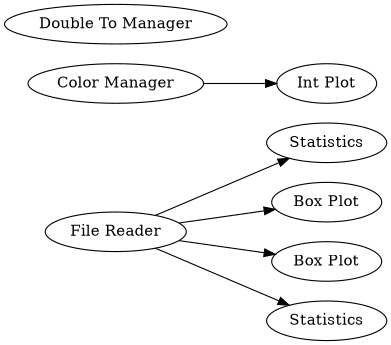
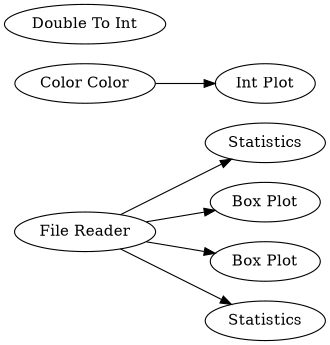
node "Double To Manager": label "Double To Manager" -> "Double To Int"
node "Color Manager": label "Color Manager" -> "Color Color"
